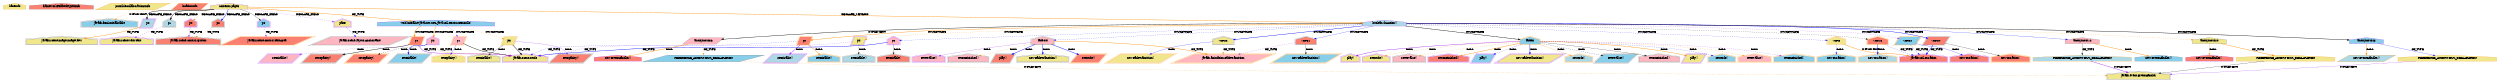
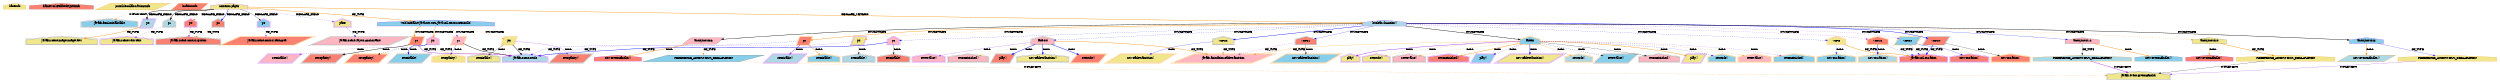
edge "boolean doAction()" -> "VAR16": color black -> purple
edge "boolean doAction()" -> "anonymous36": label "IMPLEMENT" -> "INSTANTIATE"
edge "fadein" -> "javafx.animation.FadeTransition": added, label "OF_TYPE"
edge "VAR8" -> "javafx.util.Duration": label "IMPLEMENT" -> "OF_TYPE"
node "javafx.scene.Node": fillcolor khaki -> lightblue
